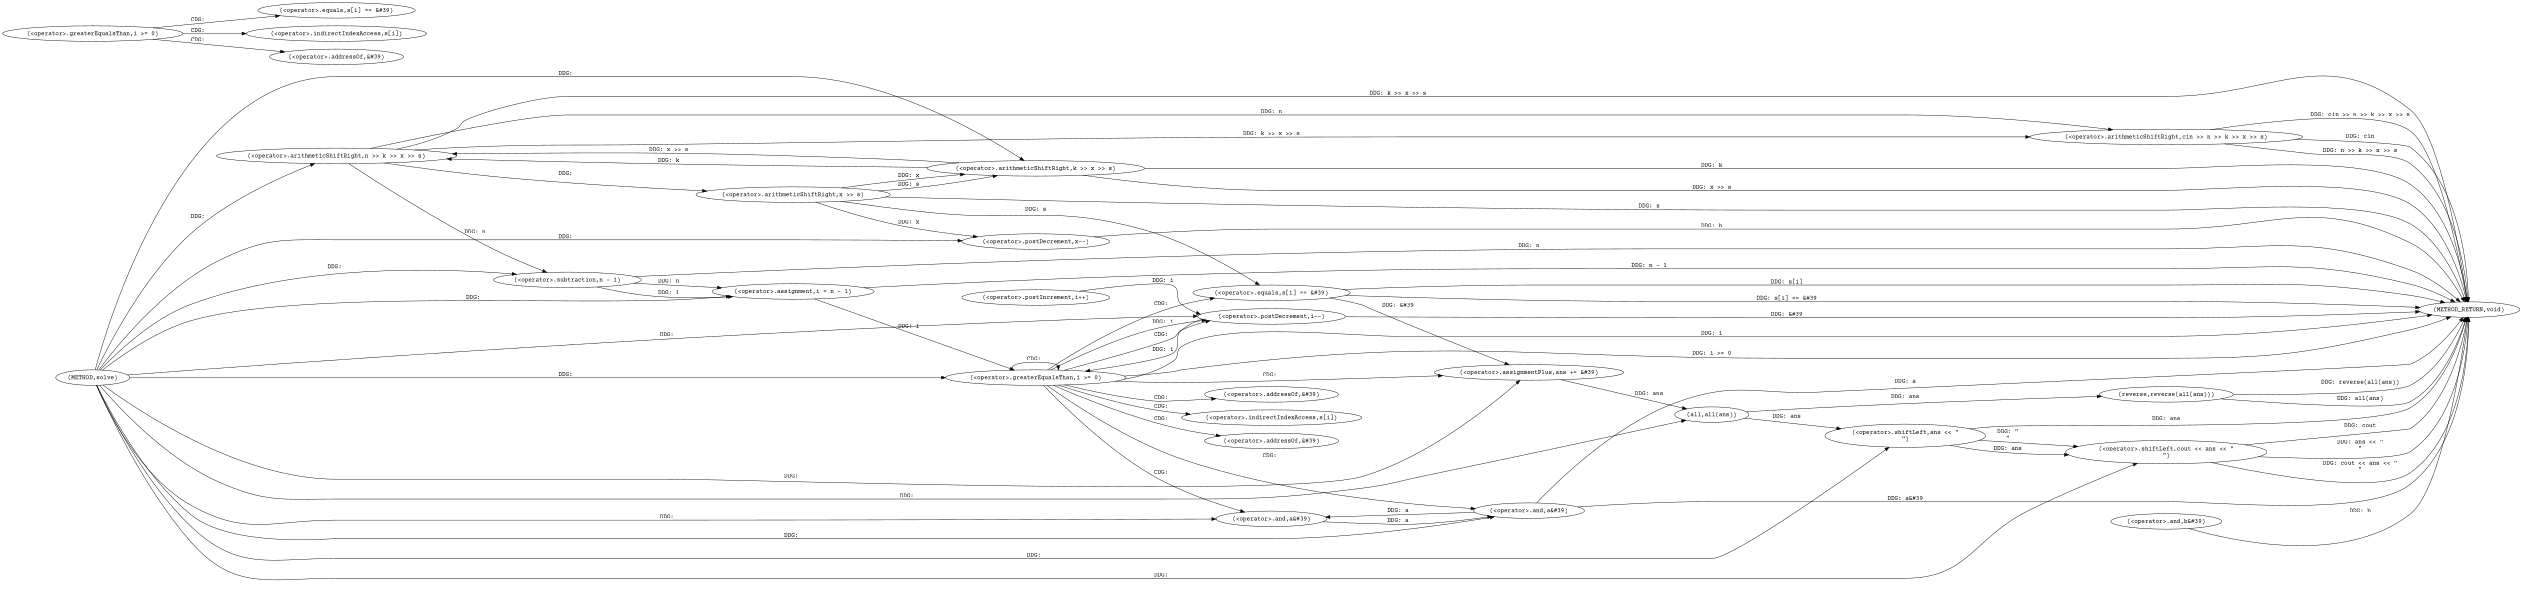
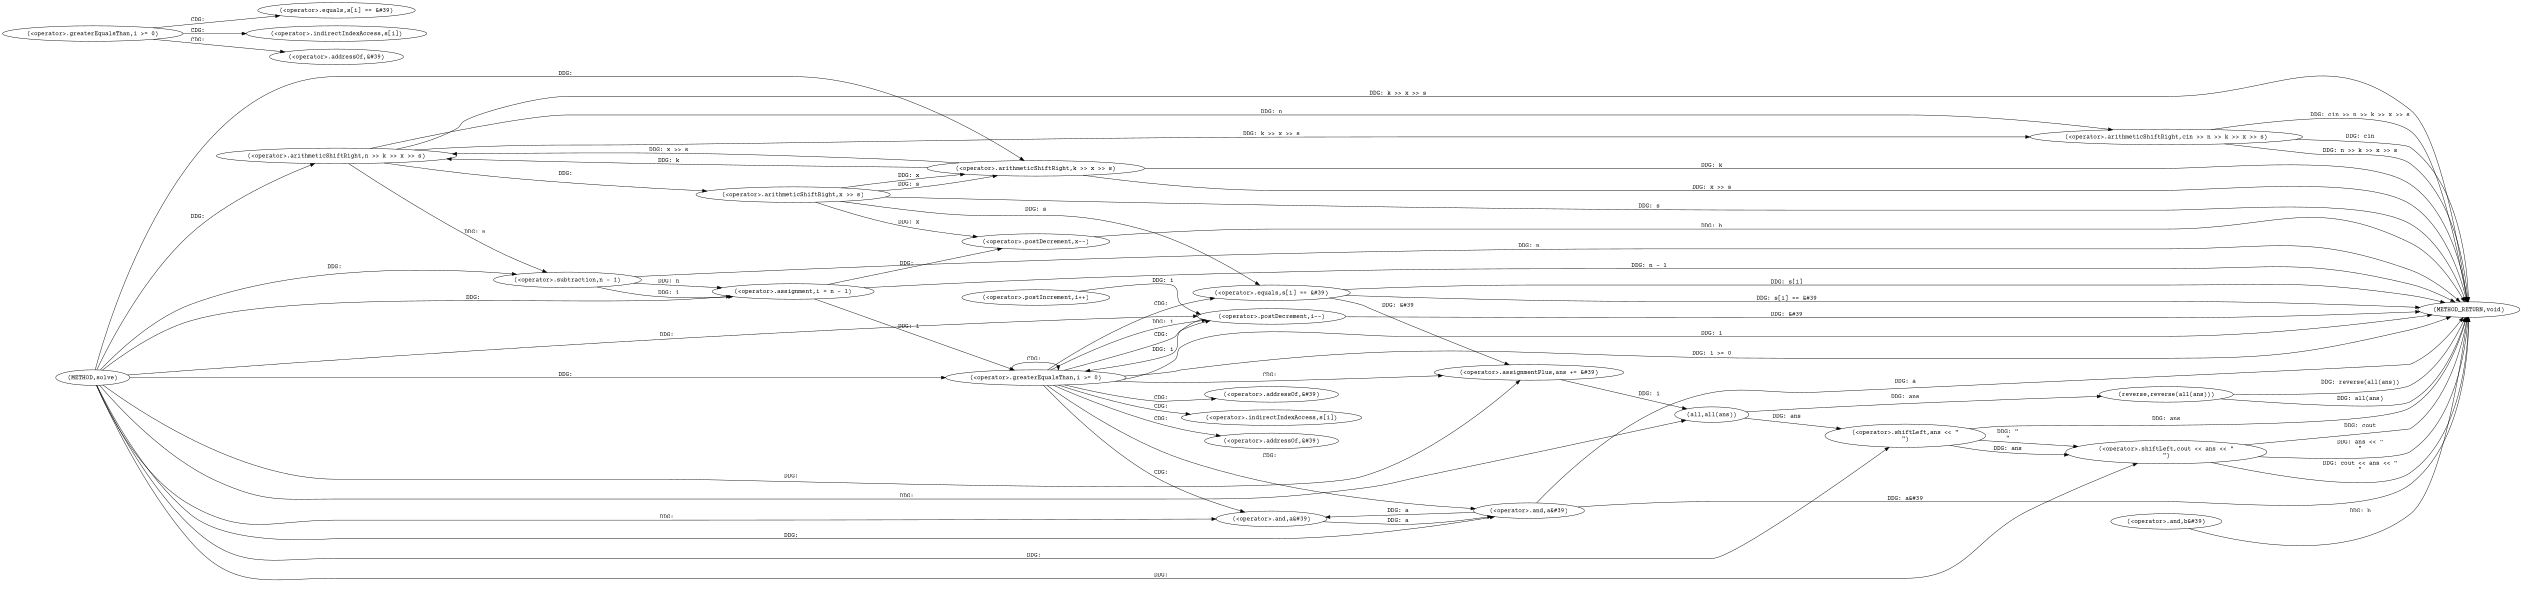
edge "(METHOD,solve)" -> "(<operator>.postDecrement,x--)": now "(<operator>.assignment,i = n - 1)" -> "(<operator>.postDecrement,x--)"
edge "(<operator>.assignmentPlus,ans += &#39)" -> "(all,all(ans))": label "DDG: ans" -> "DDG: i"
